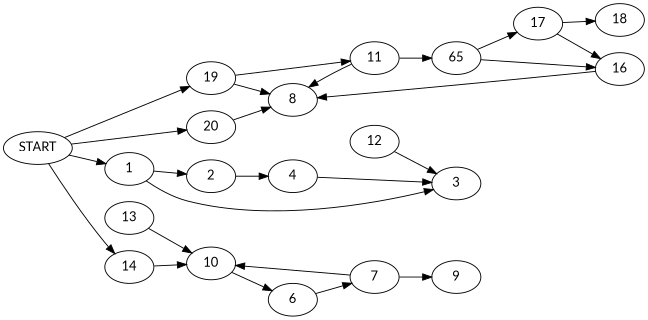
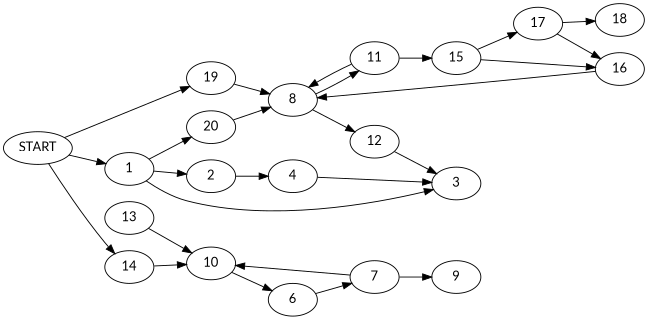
node "65": label "65" -> "15"
edge "19" -> "11": now "8" -> "11"
edge "8" -> "12": added
edge "START" -> "20": now "1" -> "20"
